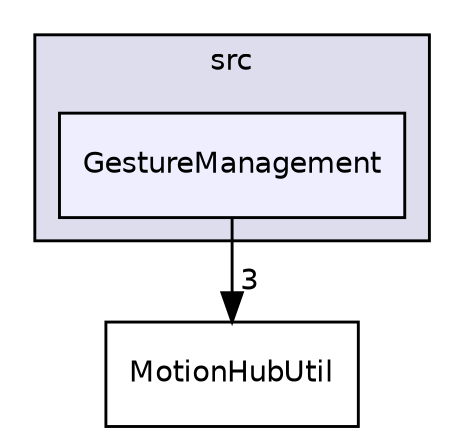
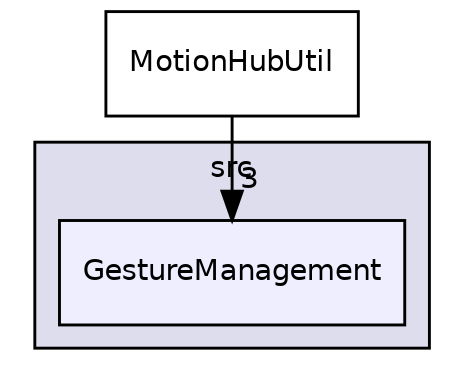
edge "GestureManagement" -> "MotionHubUtil": reversed
